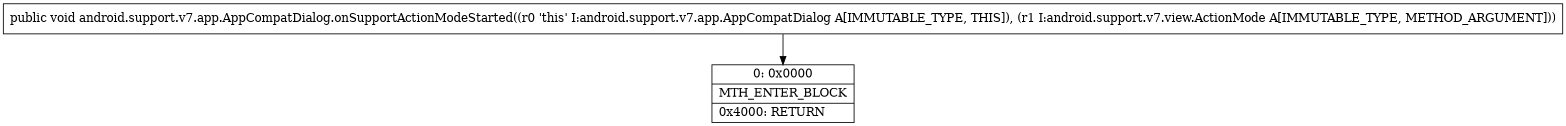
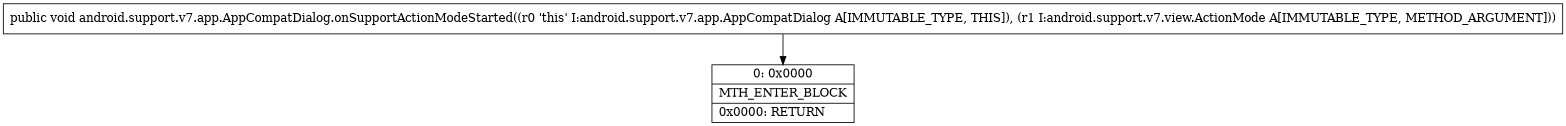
node "0: 0x0000": text "0x4000: RETURN" -> "0x0000: RETURN"
